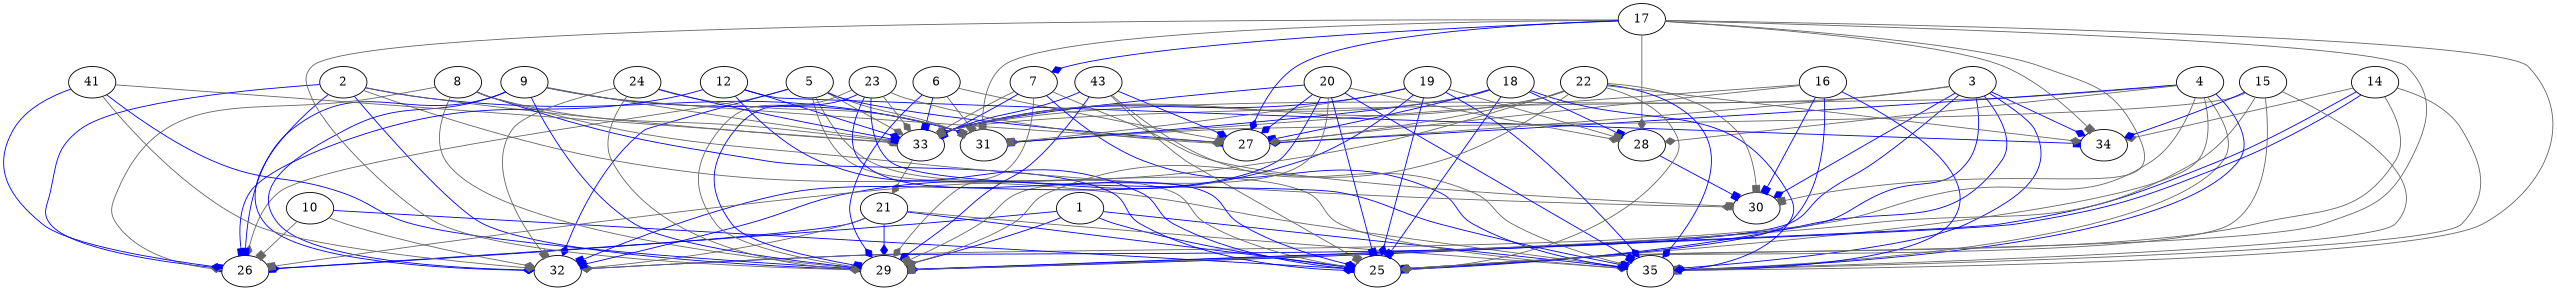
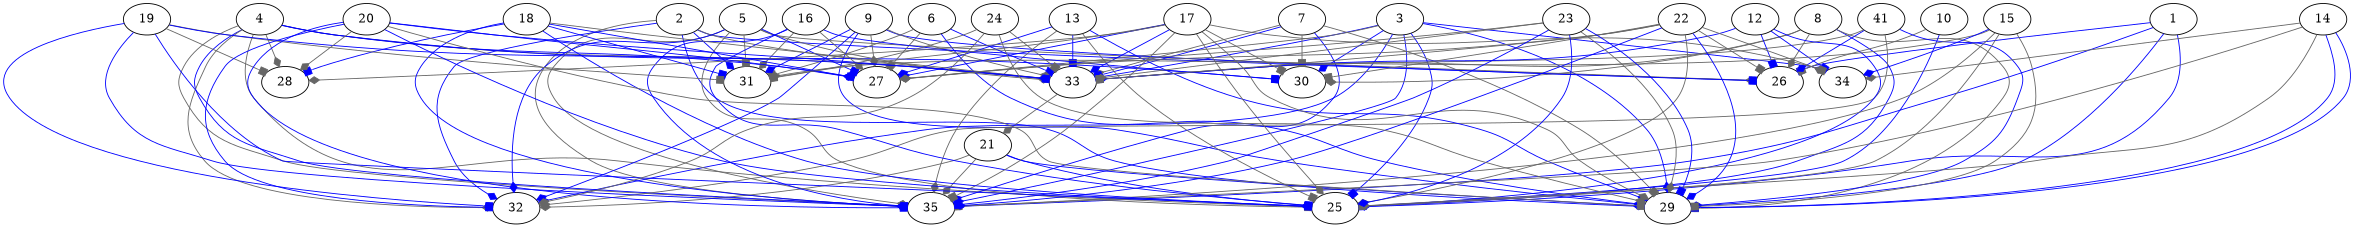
edge "17" -> "7": now "17" -> "33"
node "43": label "43" -> "13"
edge "3" -> "33": color gray40 -> blue
edge "24" -> "33": color blue -> gray40
edge "24" -> "32": arrowhead box -> diamond
edge "22" -> "29": color gray40 -> blue
edge "28" -> "30": now "4" -> "30"
edge "7" -> "29": arrowhead diamond -> box
edge "10" -> "32": removed
edge "21" -> "26": removed
